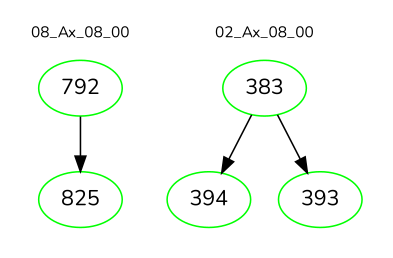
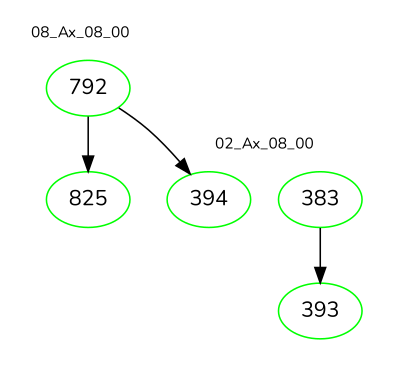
edge "383" -> "394": now "792" -> "394"
